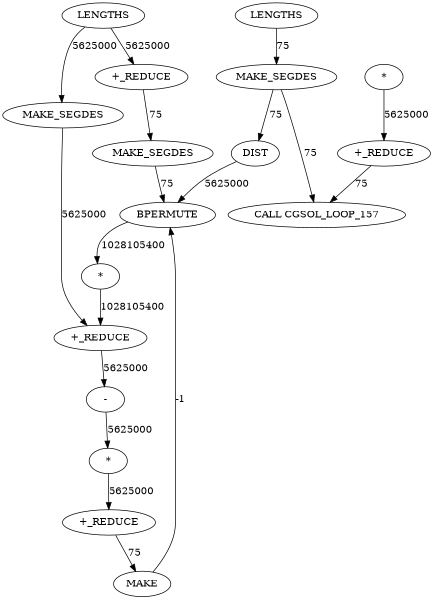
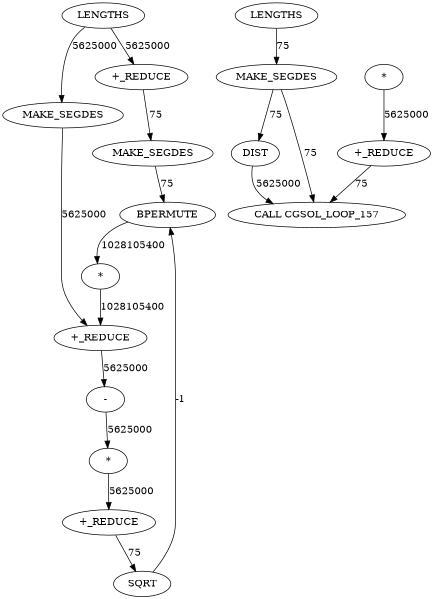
edge "DIST" -> "BPERMUTE": now "DIST" -> "CALL CGSOL_LOOP_157"
node "MAKE": label "MAKE" -> "SQRT"
